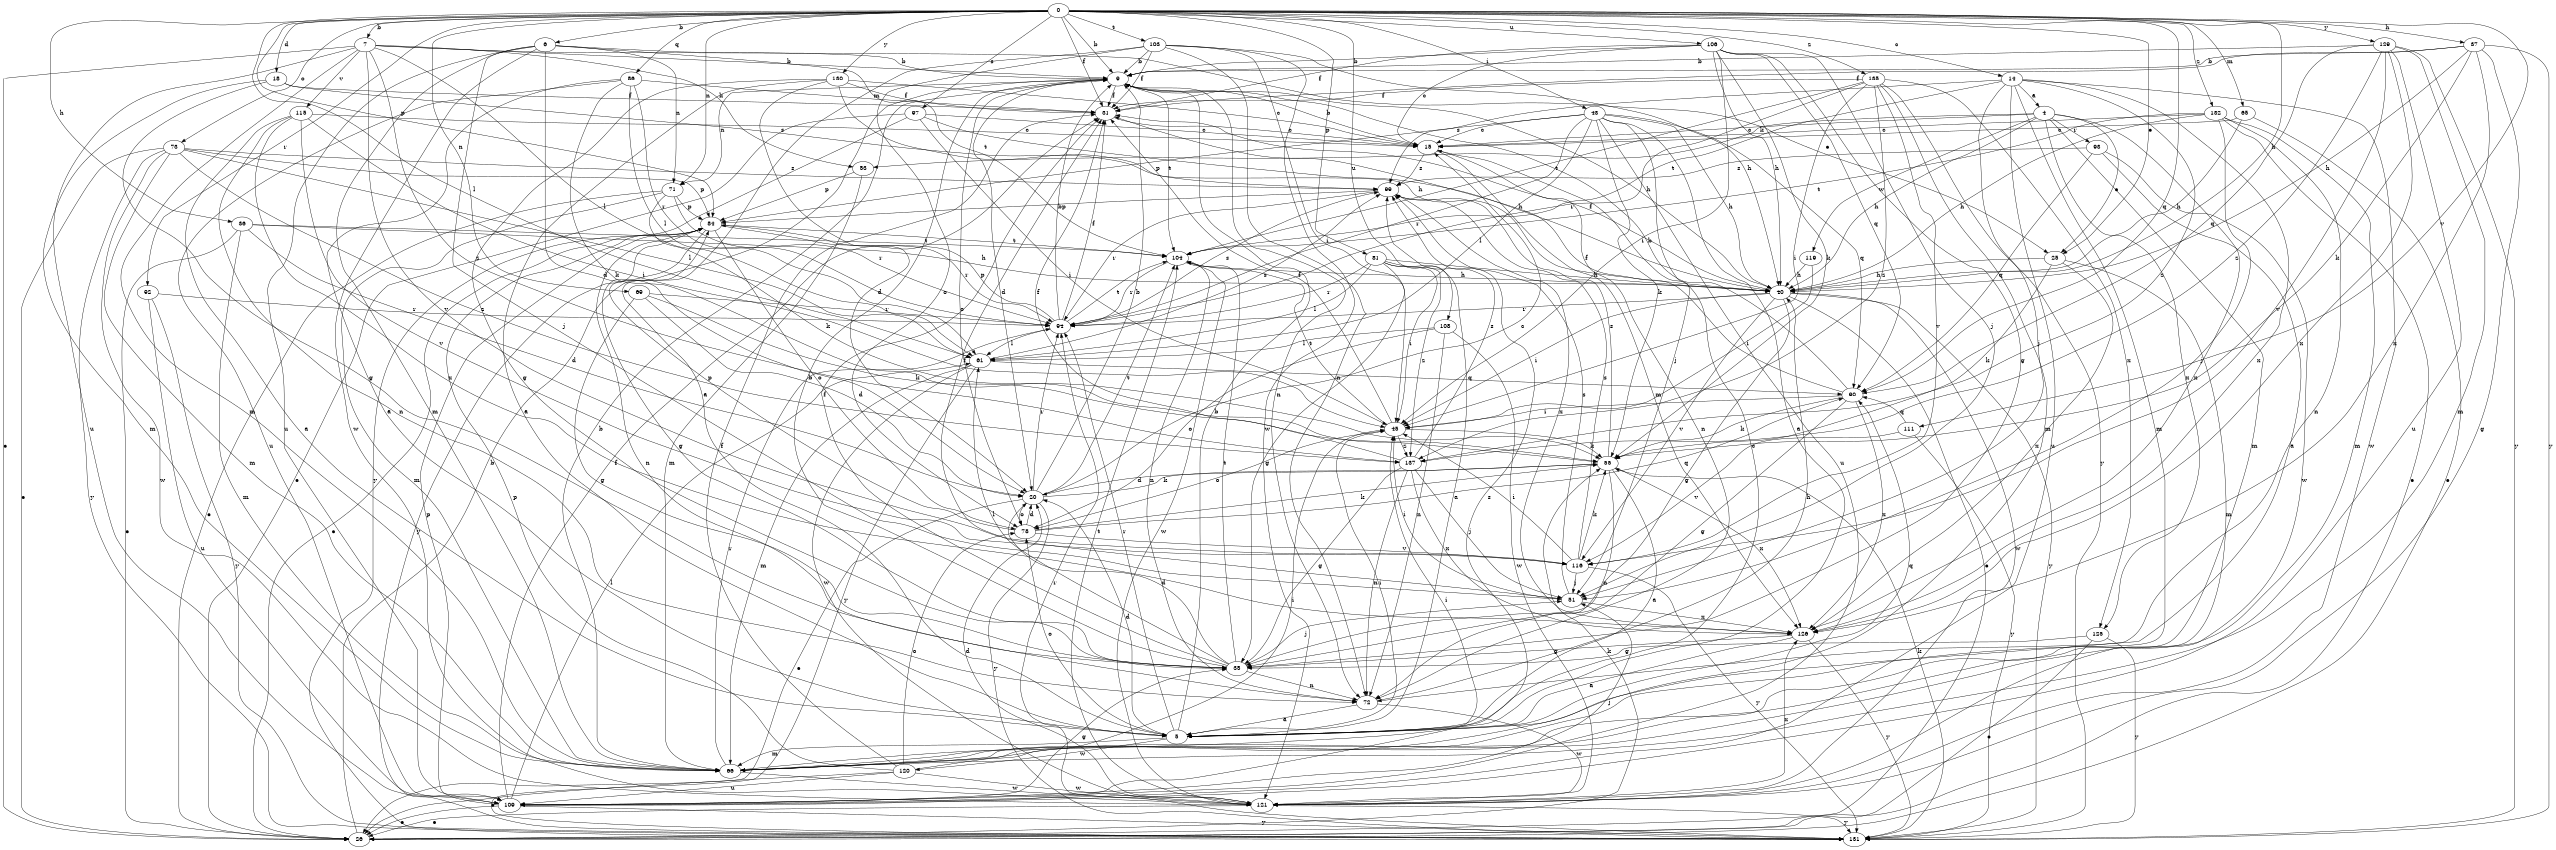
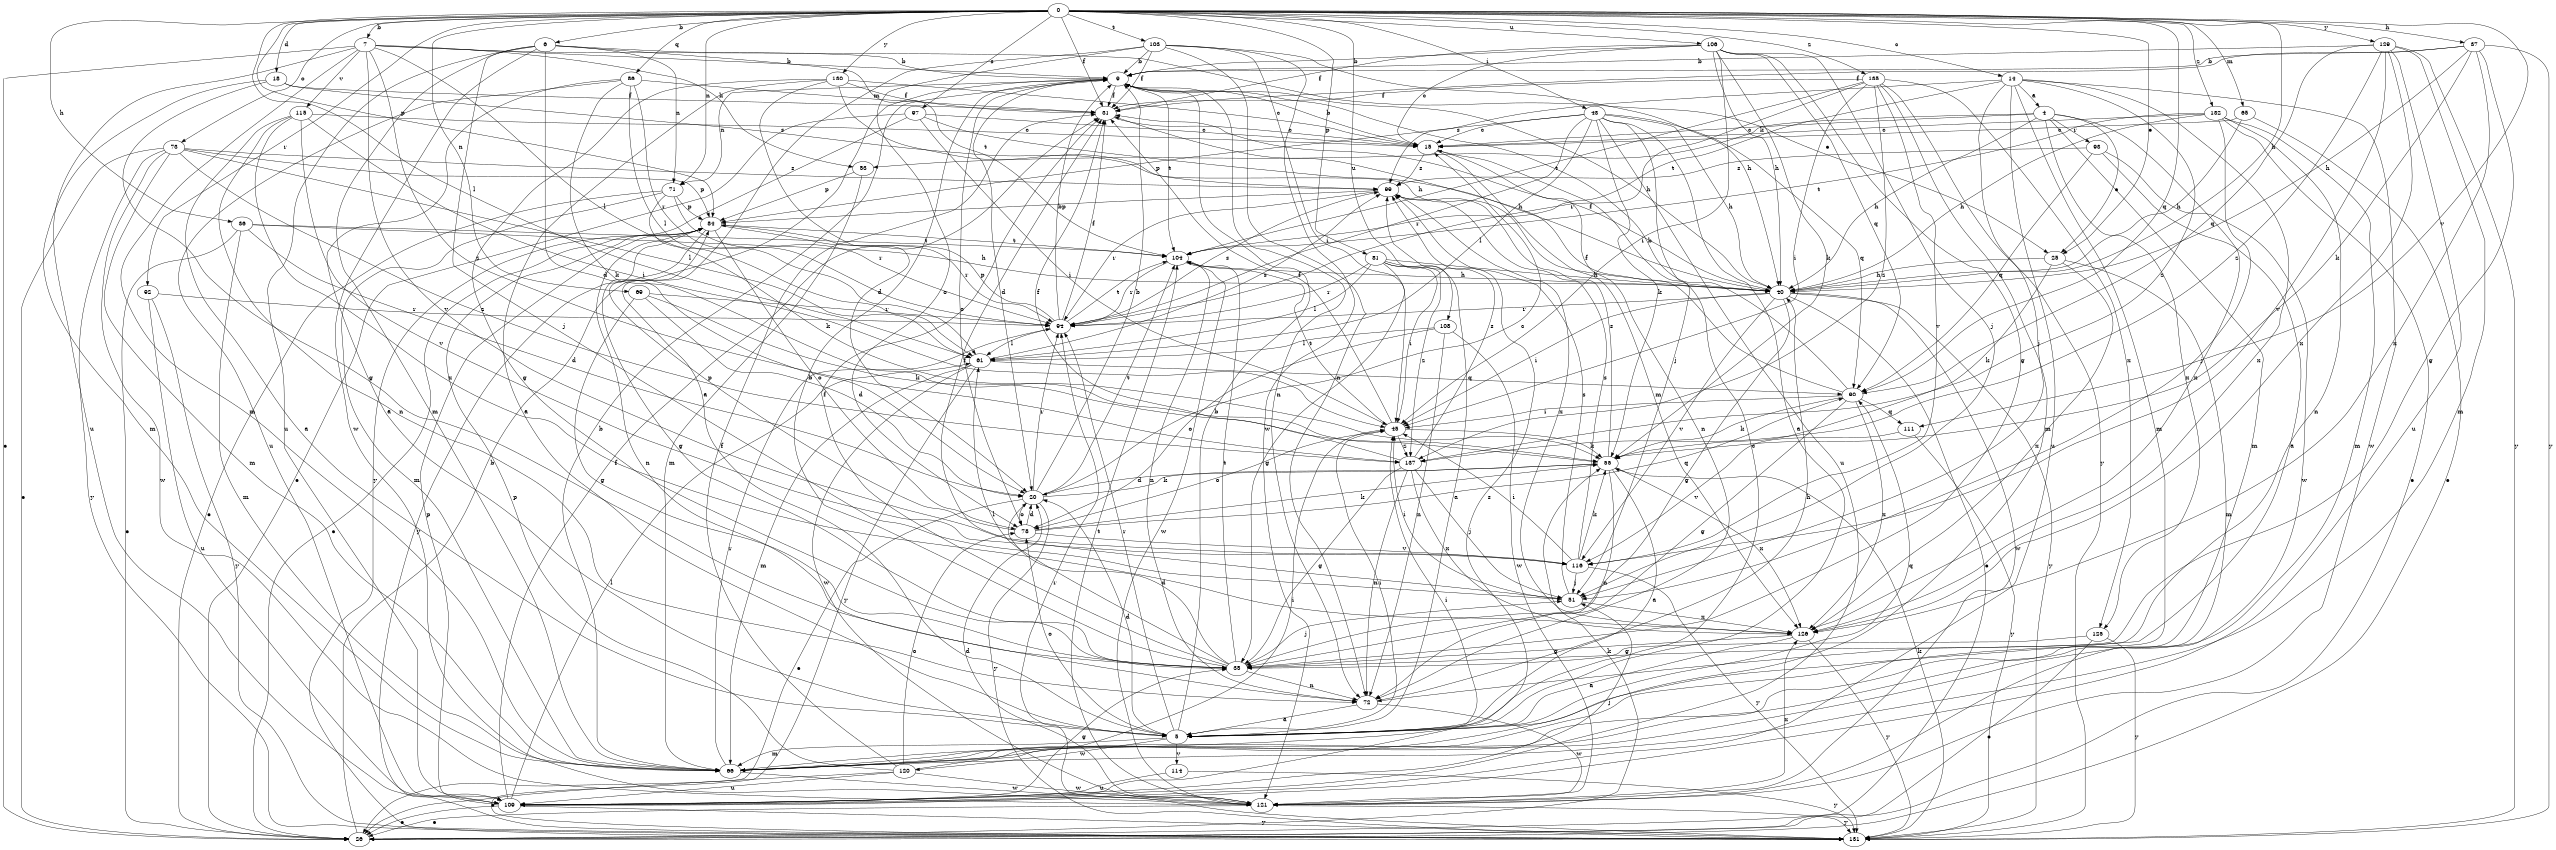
edge "0" -> "9": removed, label "b"
node "119": removed
edge "111" -> "90": reversed
edge "37" -> "121": now "37" -> "35"
node "114": added
